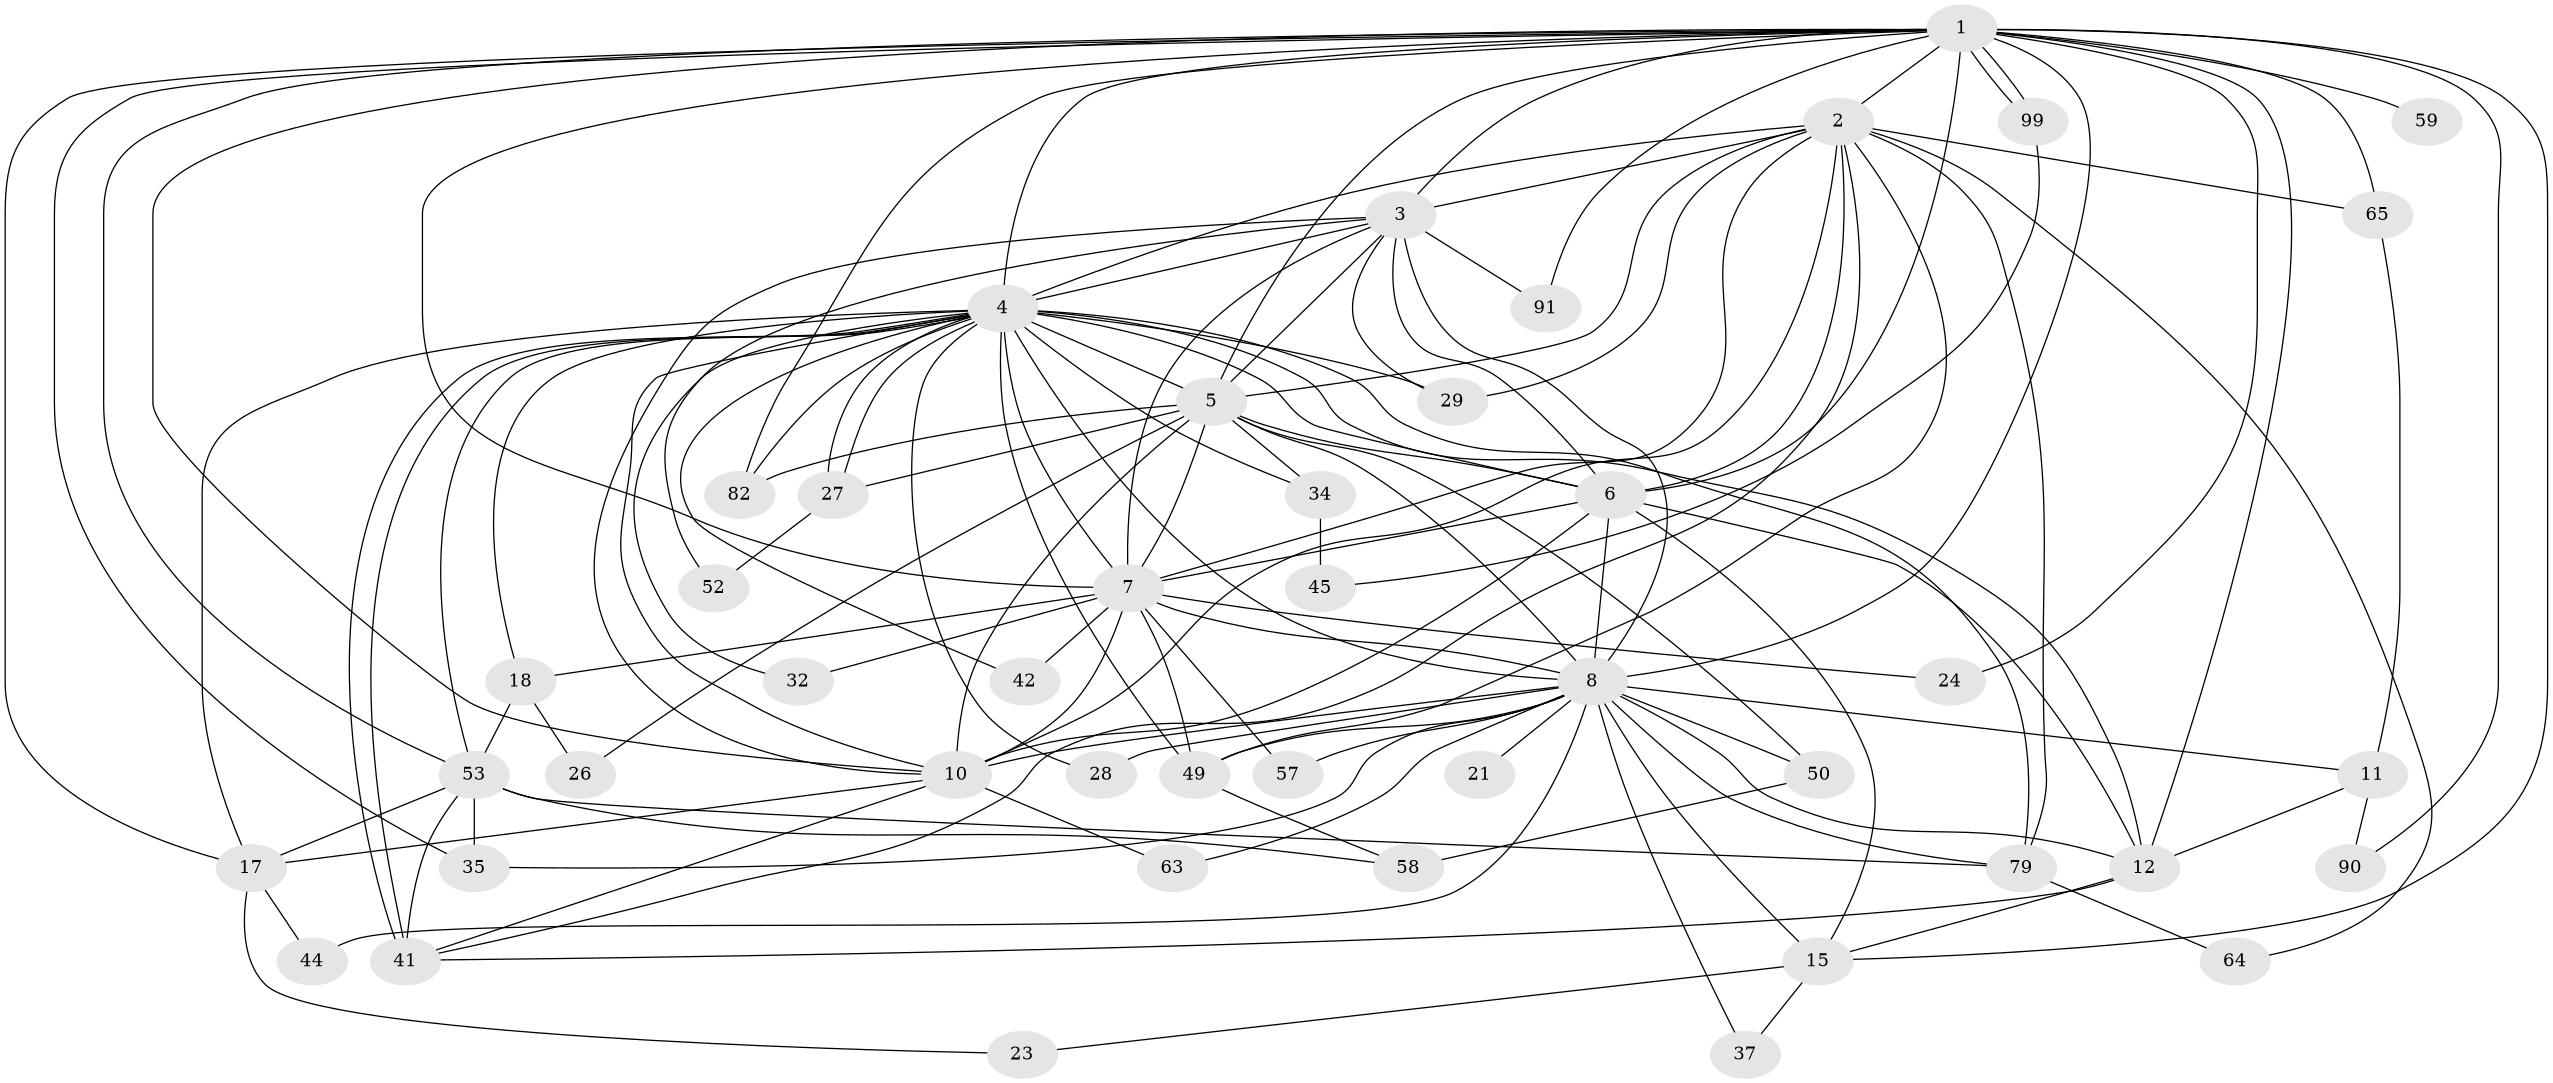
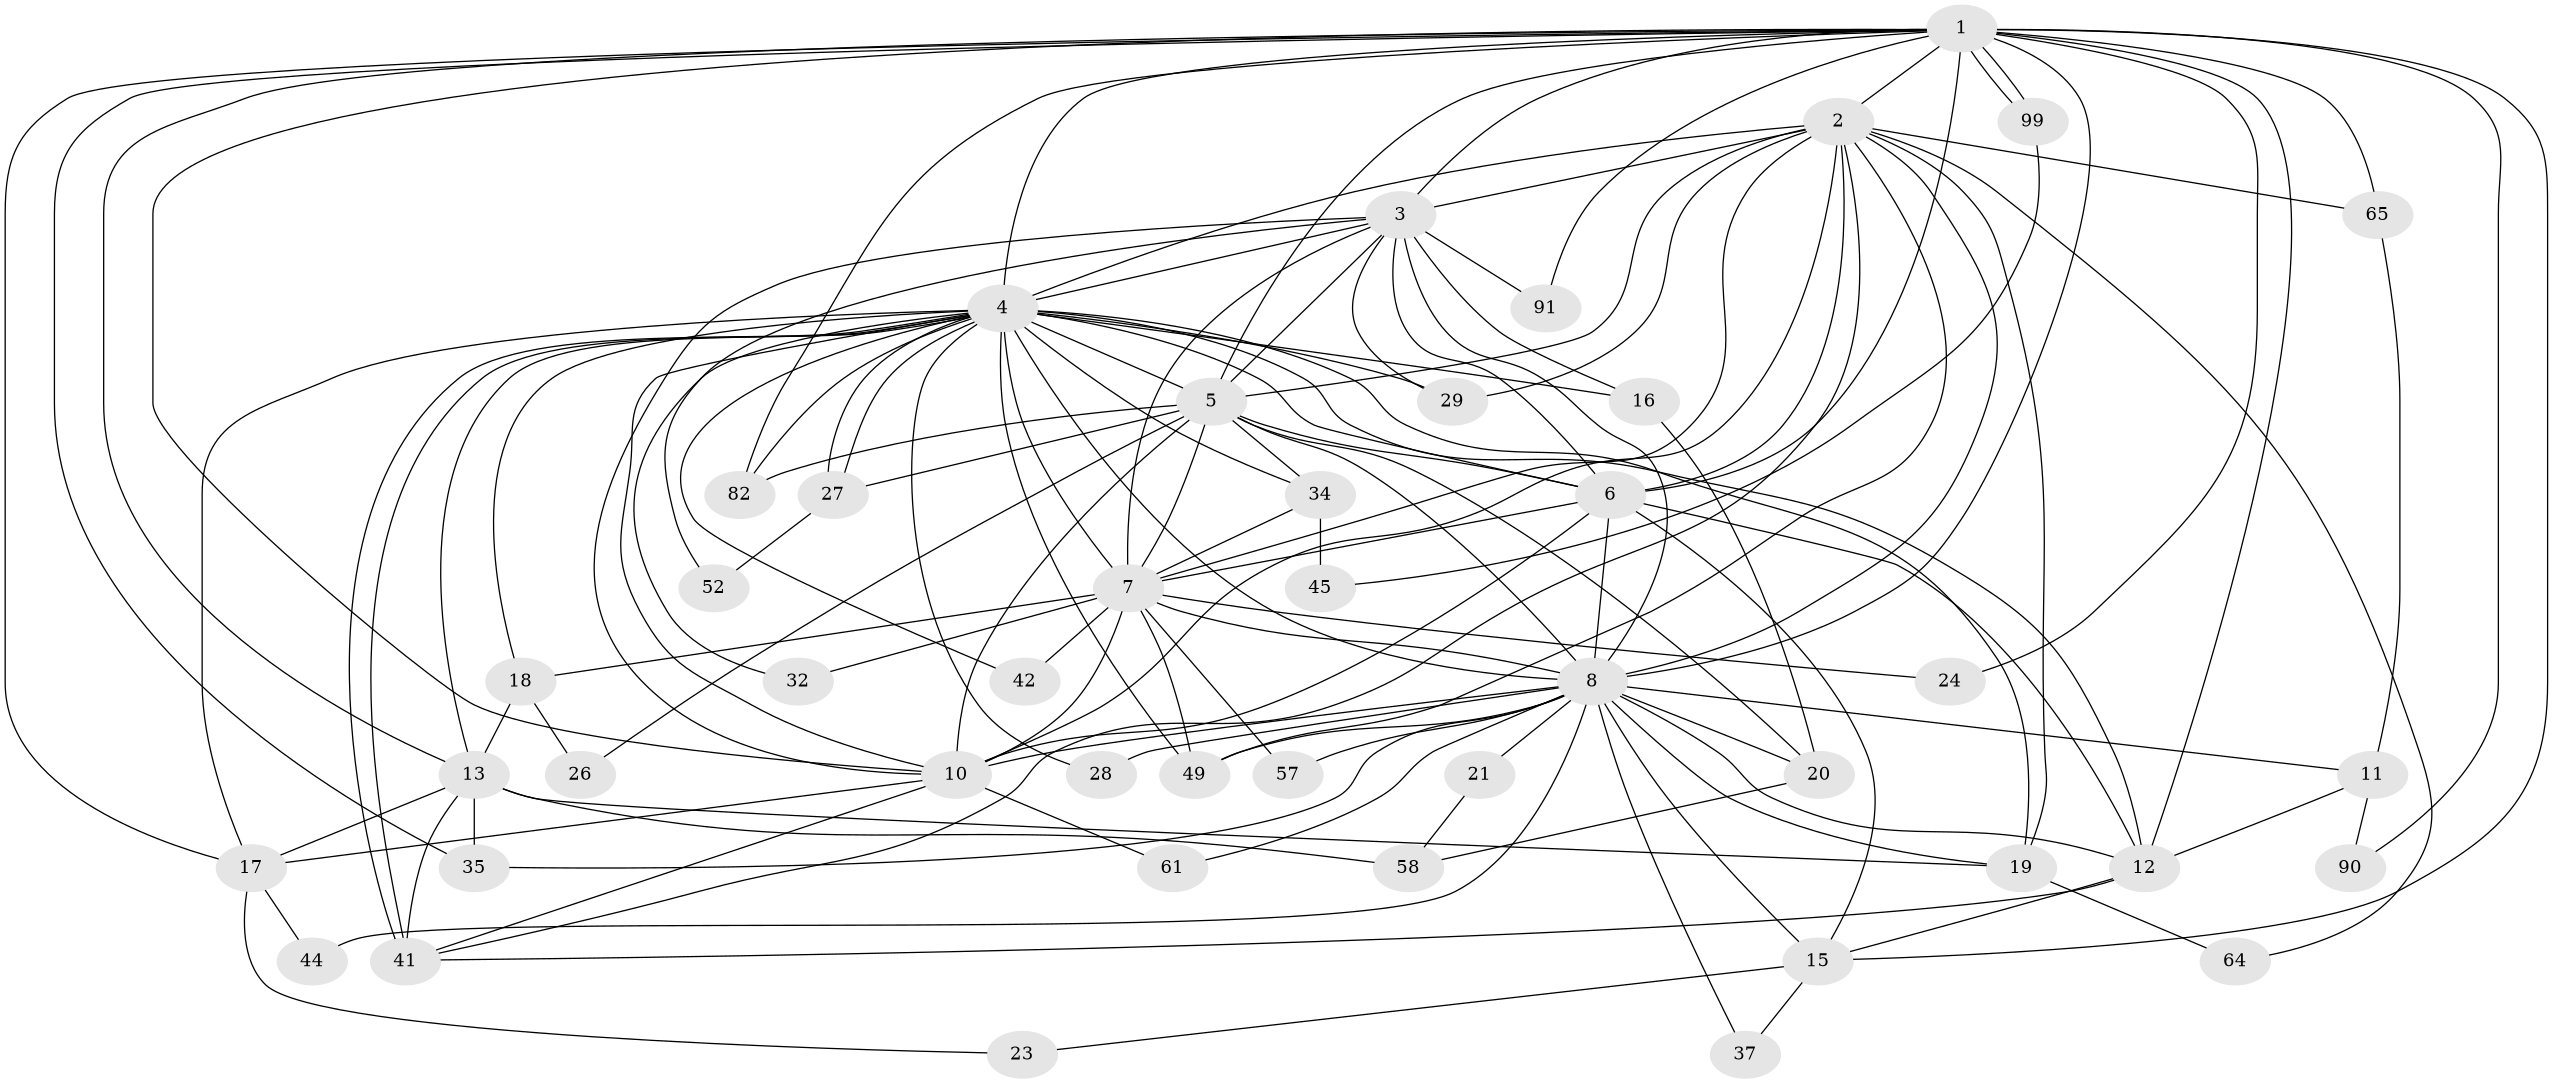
edge "1" -- "7": now "34" -- "7"
node "59": removed
node "16": added
edge "2" -- "8": added
node "53": label "53" -> "13"
node "50": label "50" -> "20"
edge "49" -- "58": now "21" -- "58"
node "63": label "63" -> "61"
node "79": label "79" -> "19"
